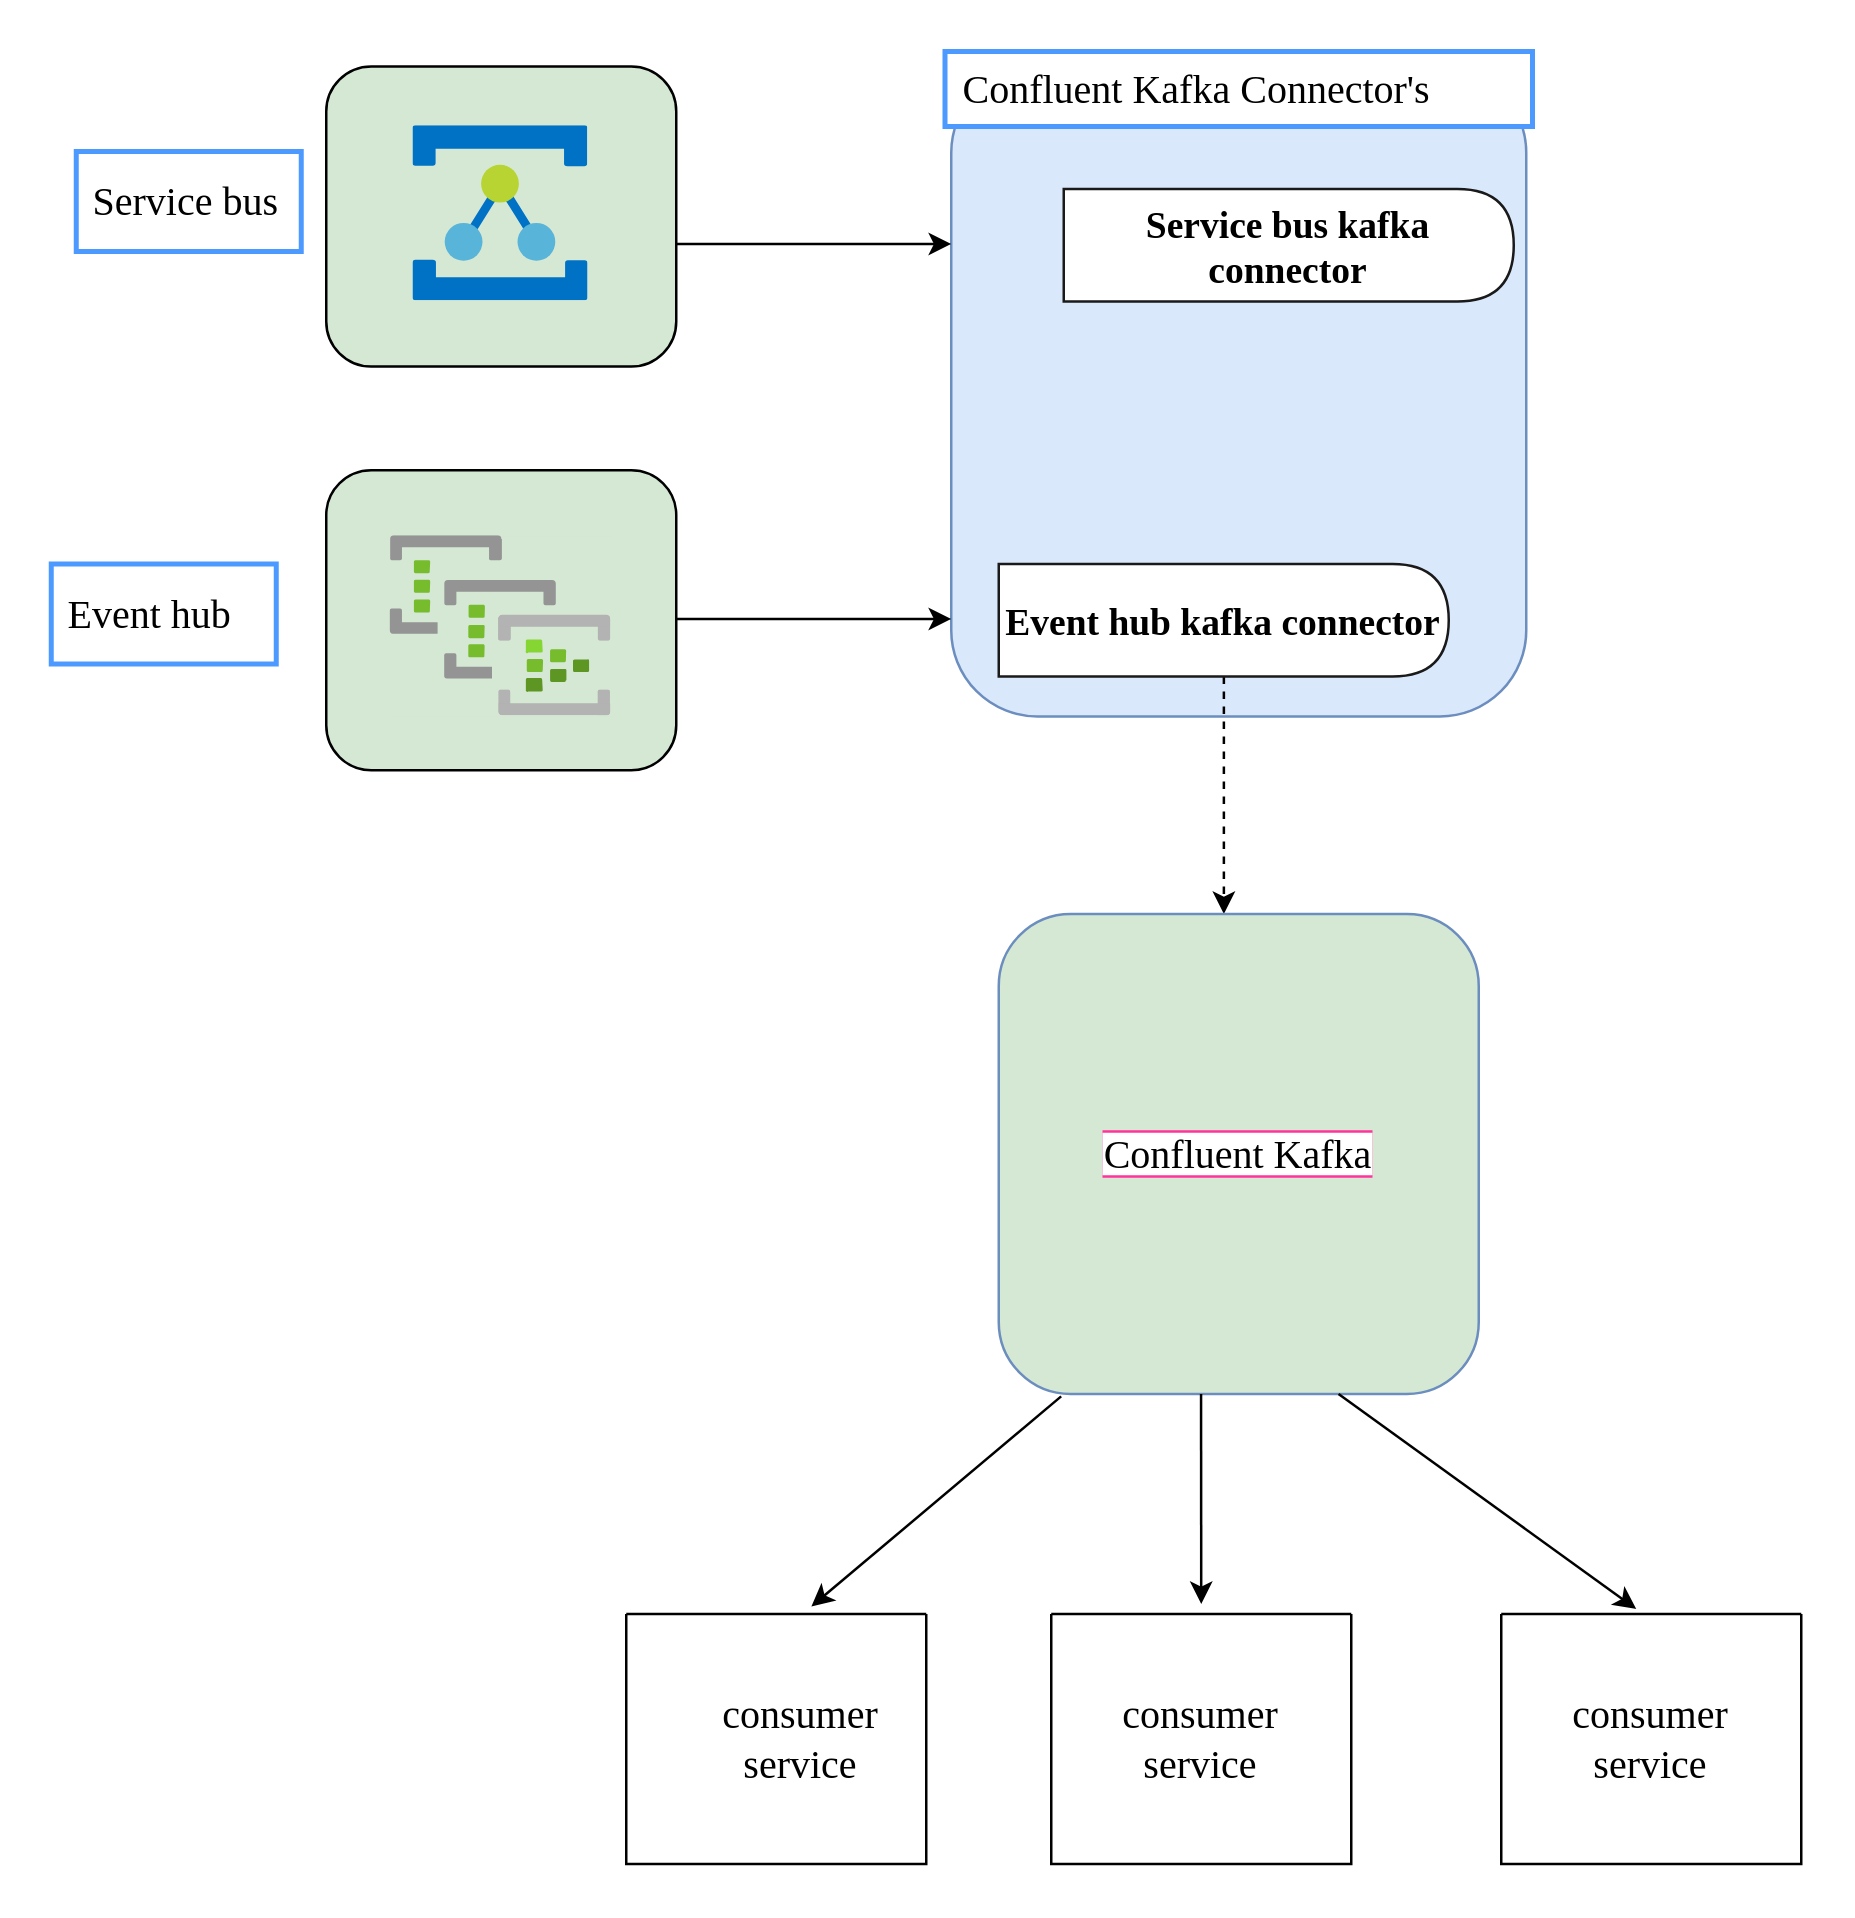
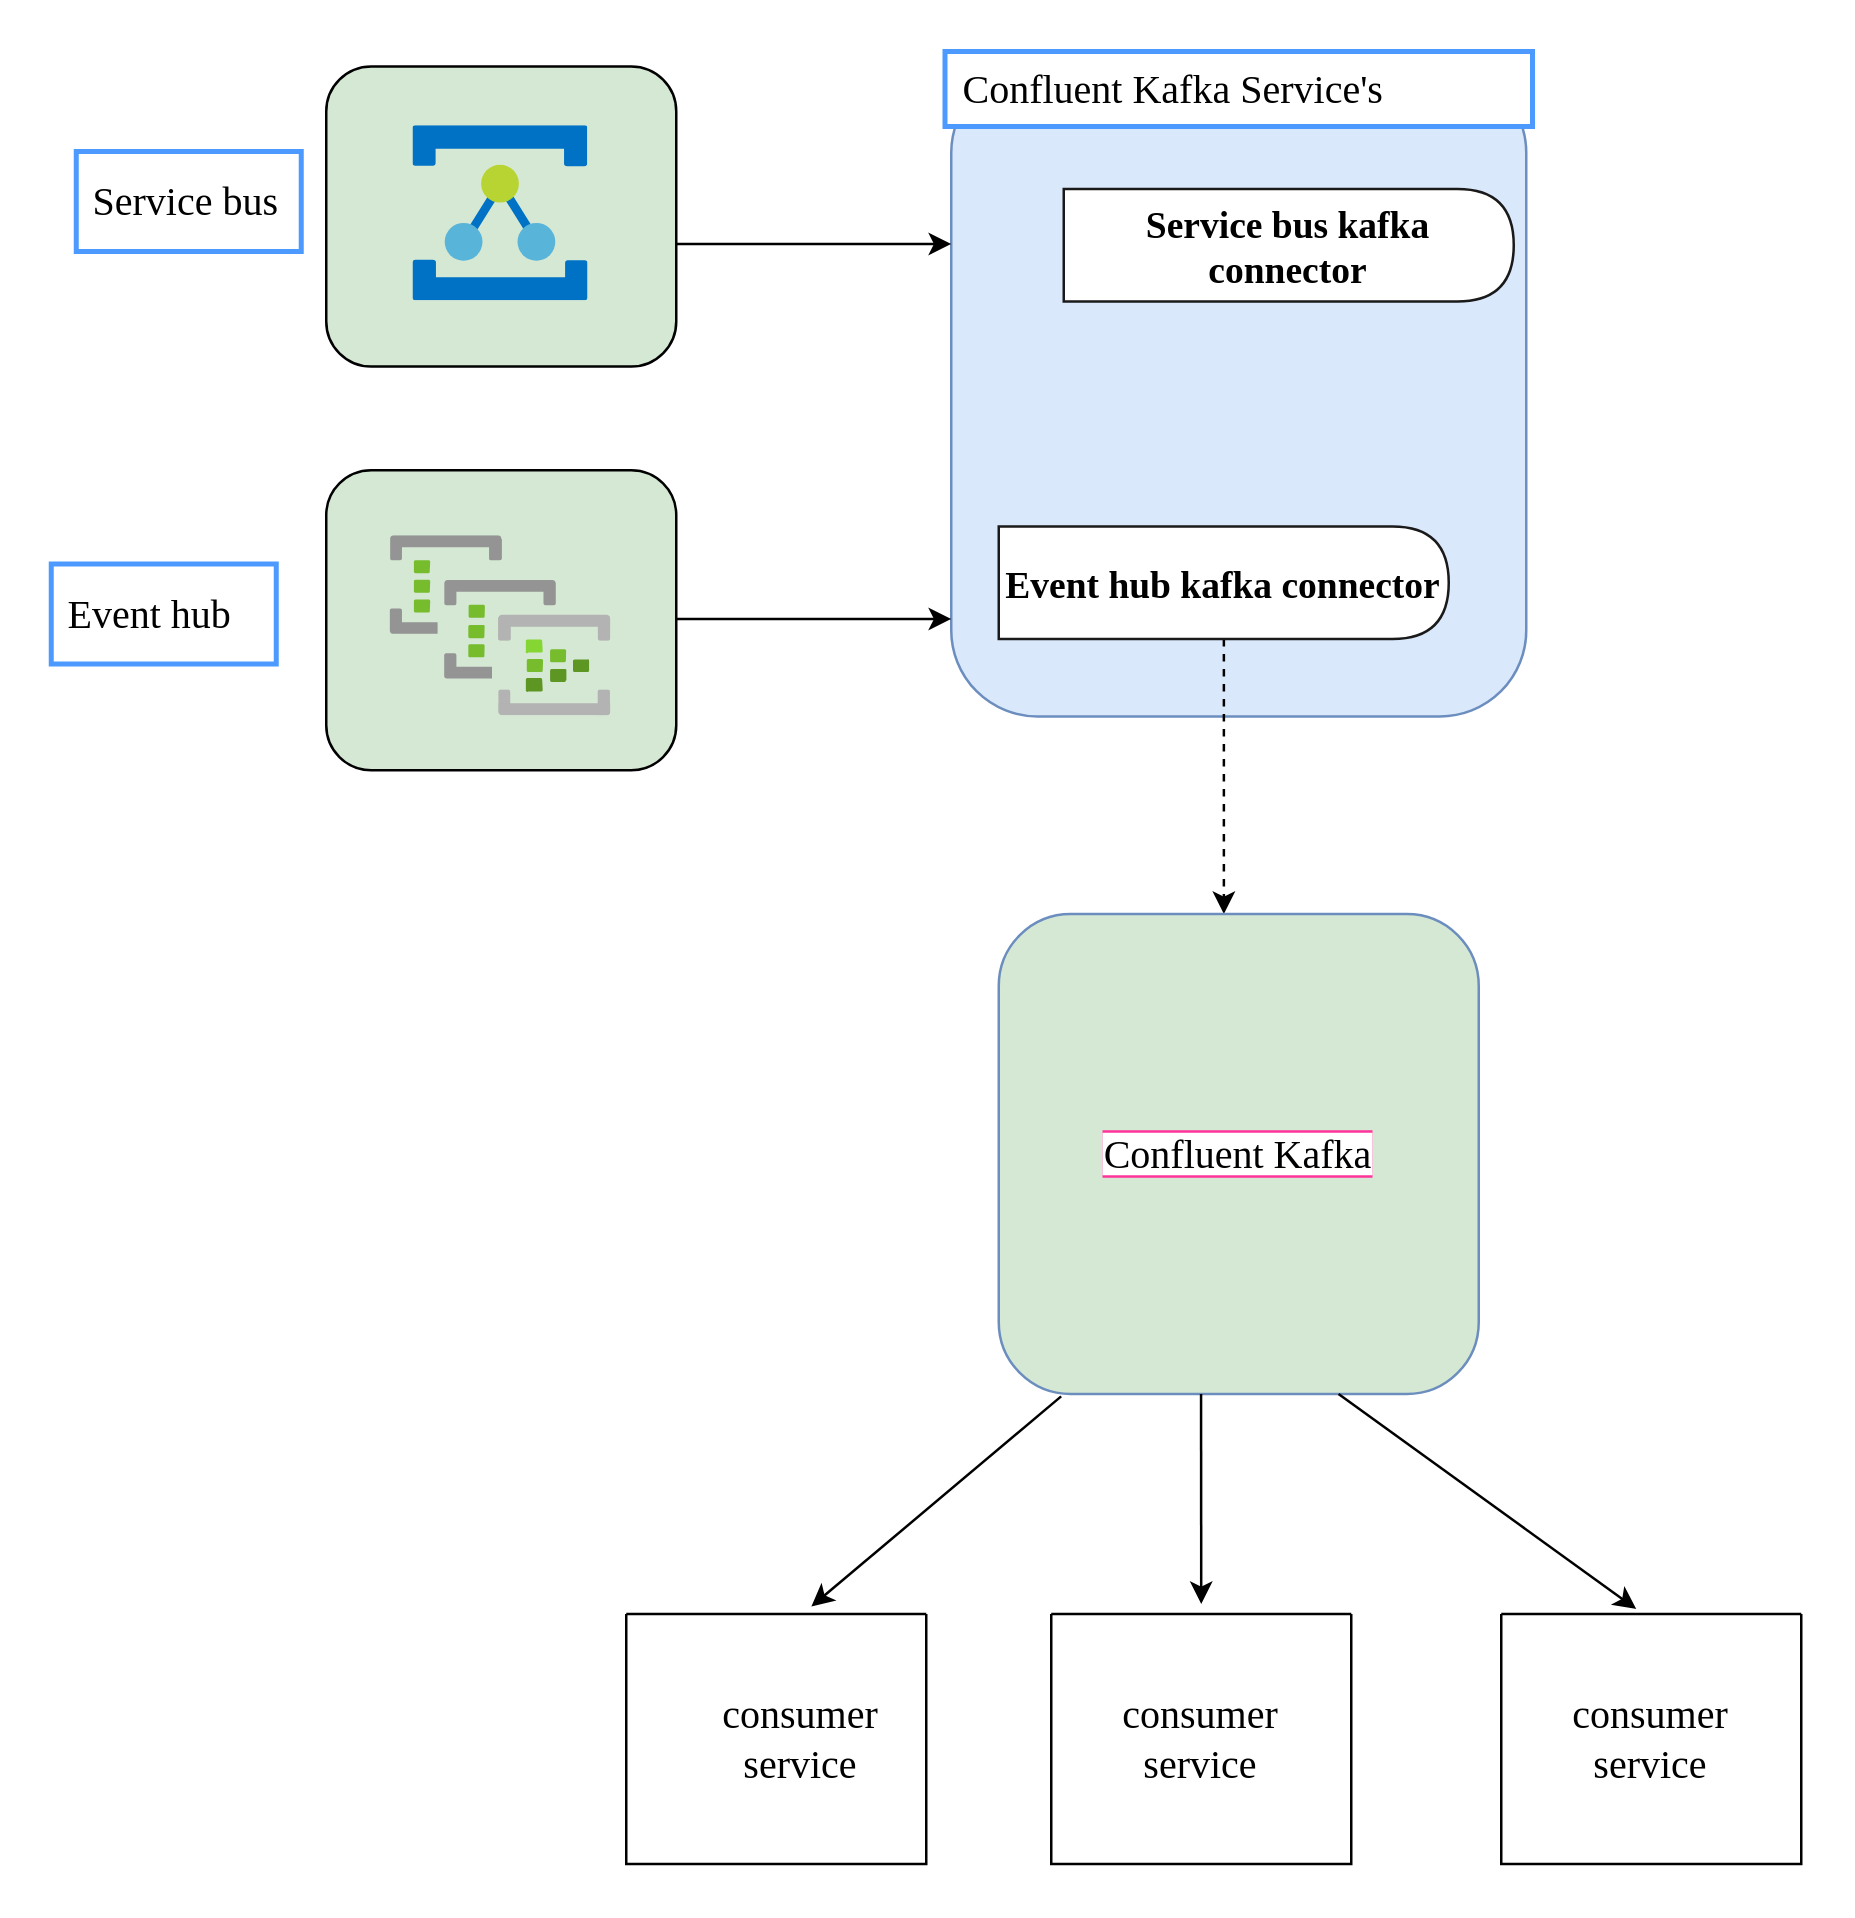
node "Confluent Kafka Connector's": label "Confluent Kafka Connector's" -> "Confluent Kafka Service's"
node "Event hub kafka connector": moved (1224, 620) -> (1224, 583)
